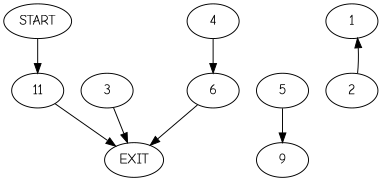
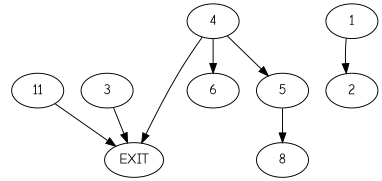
node "START": removed
edge "4" -> "5": added
edge "2" -> "1": reversed
edge "6" -> "EXIT": now "4" -> "EXIT"
node "9": label "9" -> "8"
